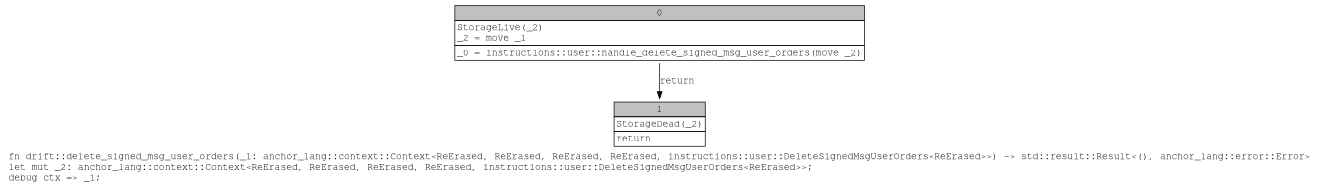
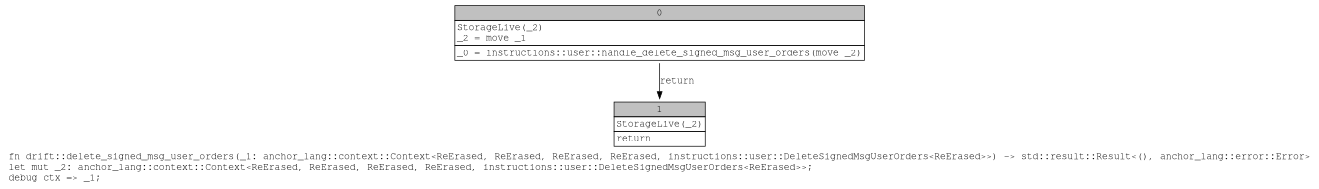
node "1": text "StorageDead(_2)" -> "StorageLive(_2)"
